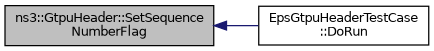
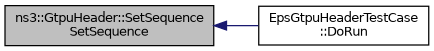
node "ns3::GtpuHeader::SetSequence NumberFlag": label "ns3::GtpuHeader::SetSequence NumberFlag" -> "ns3::GtpuHeader::SetSequence SetSequence"
